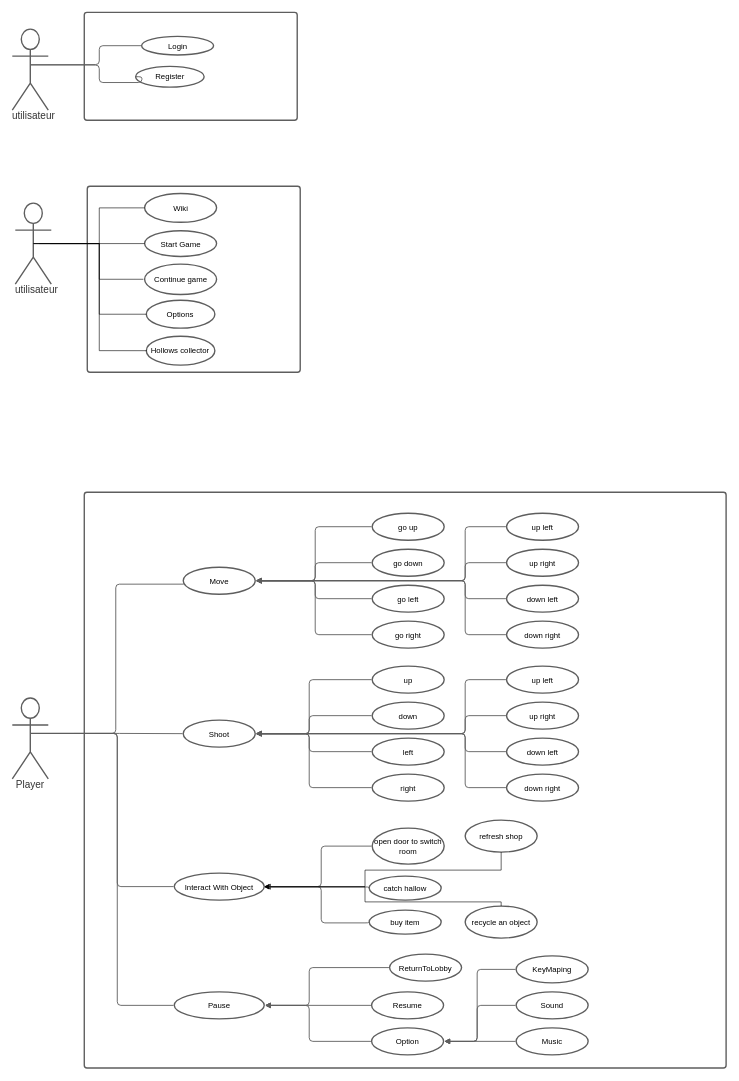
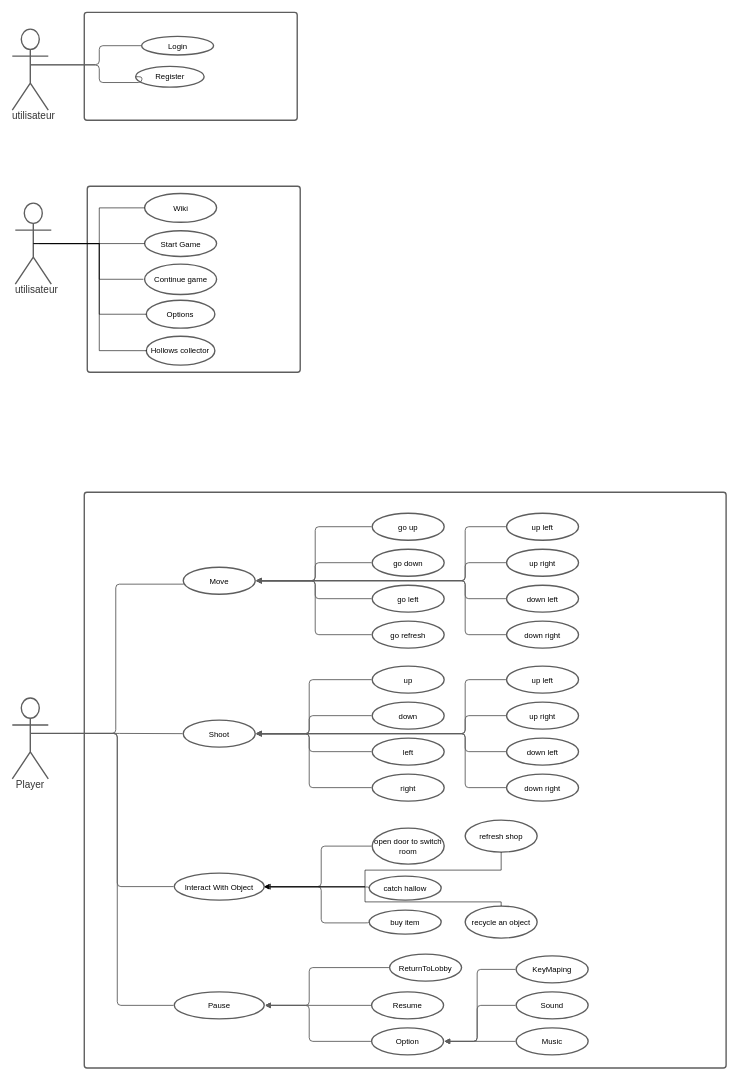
node "go right": label "go right" -> "go refresh"
